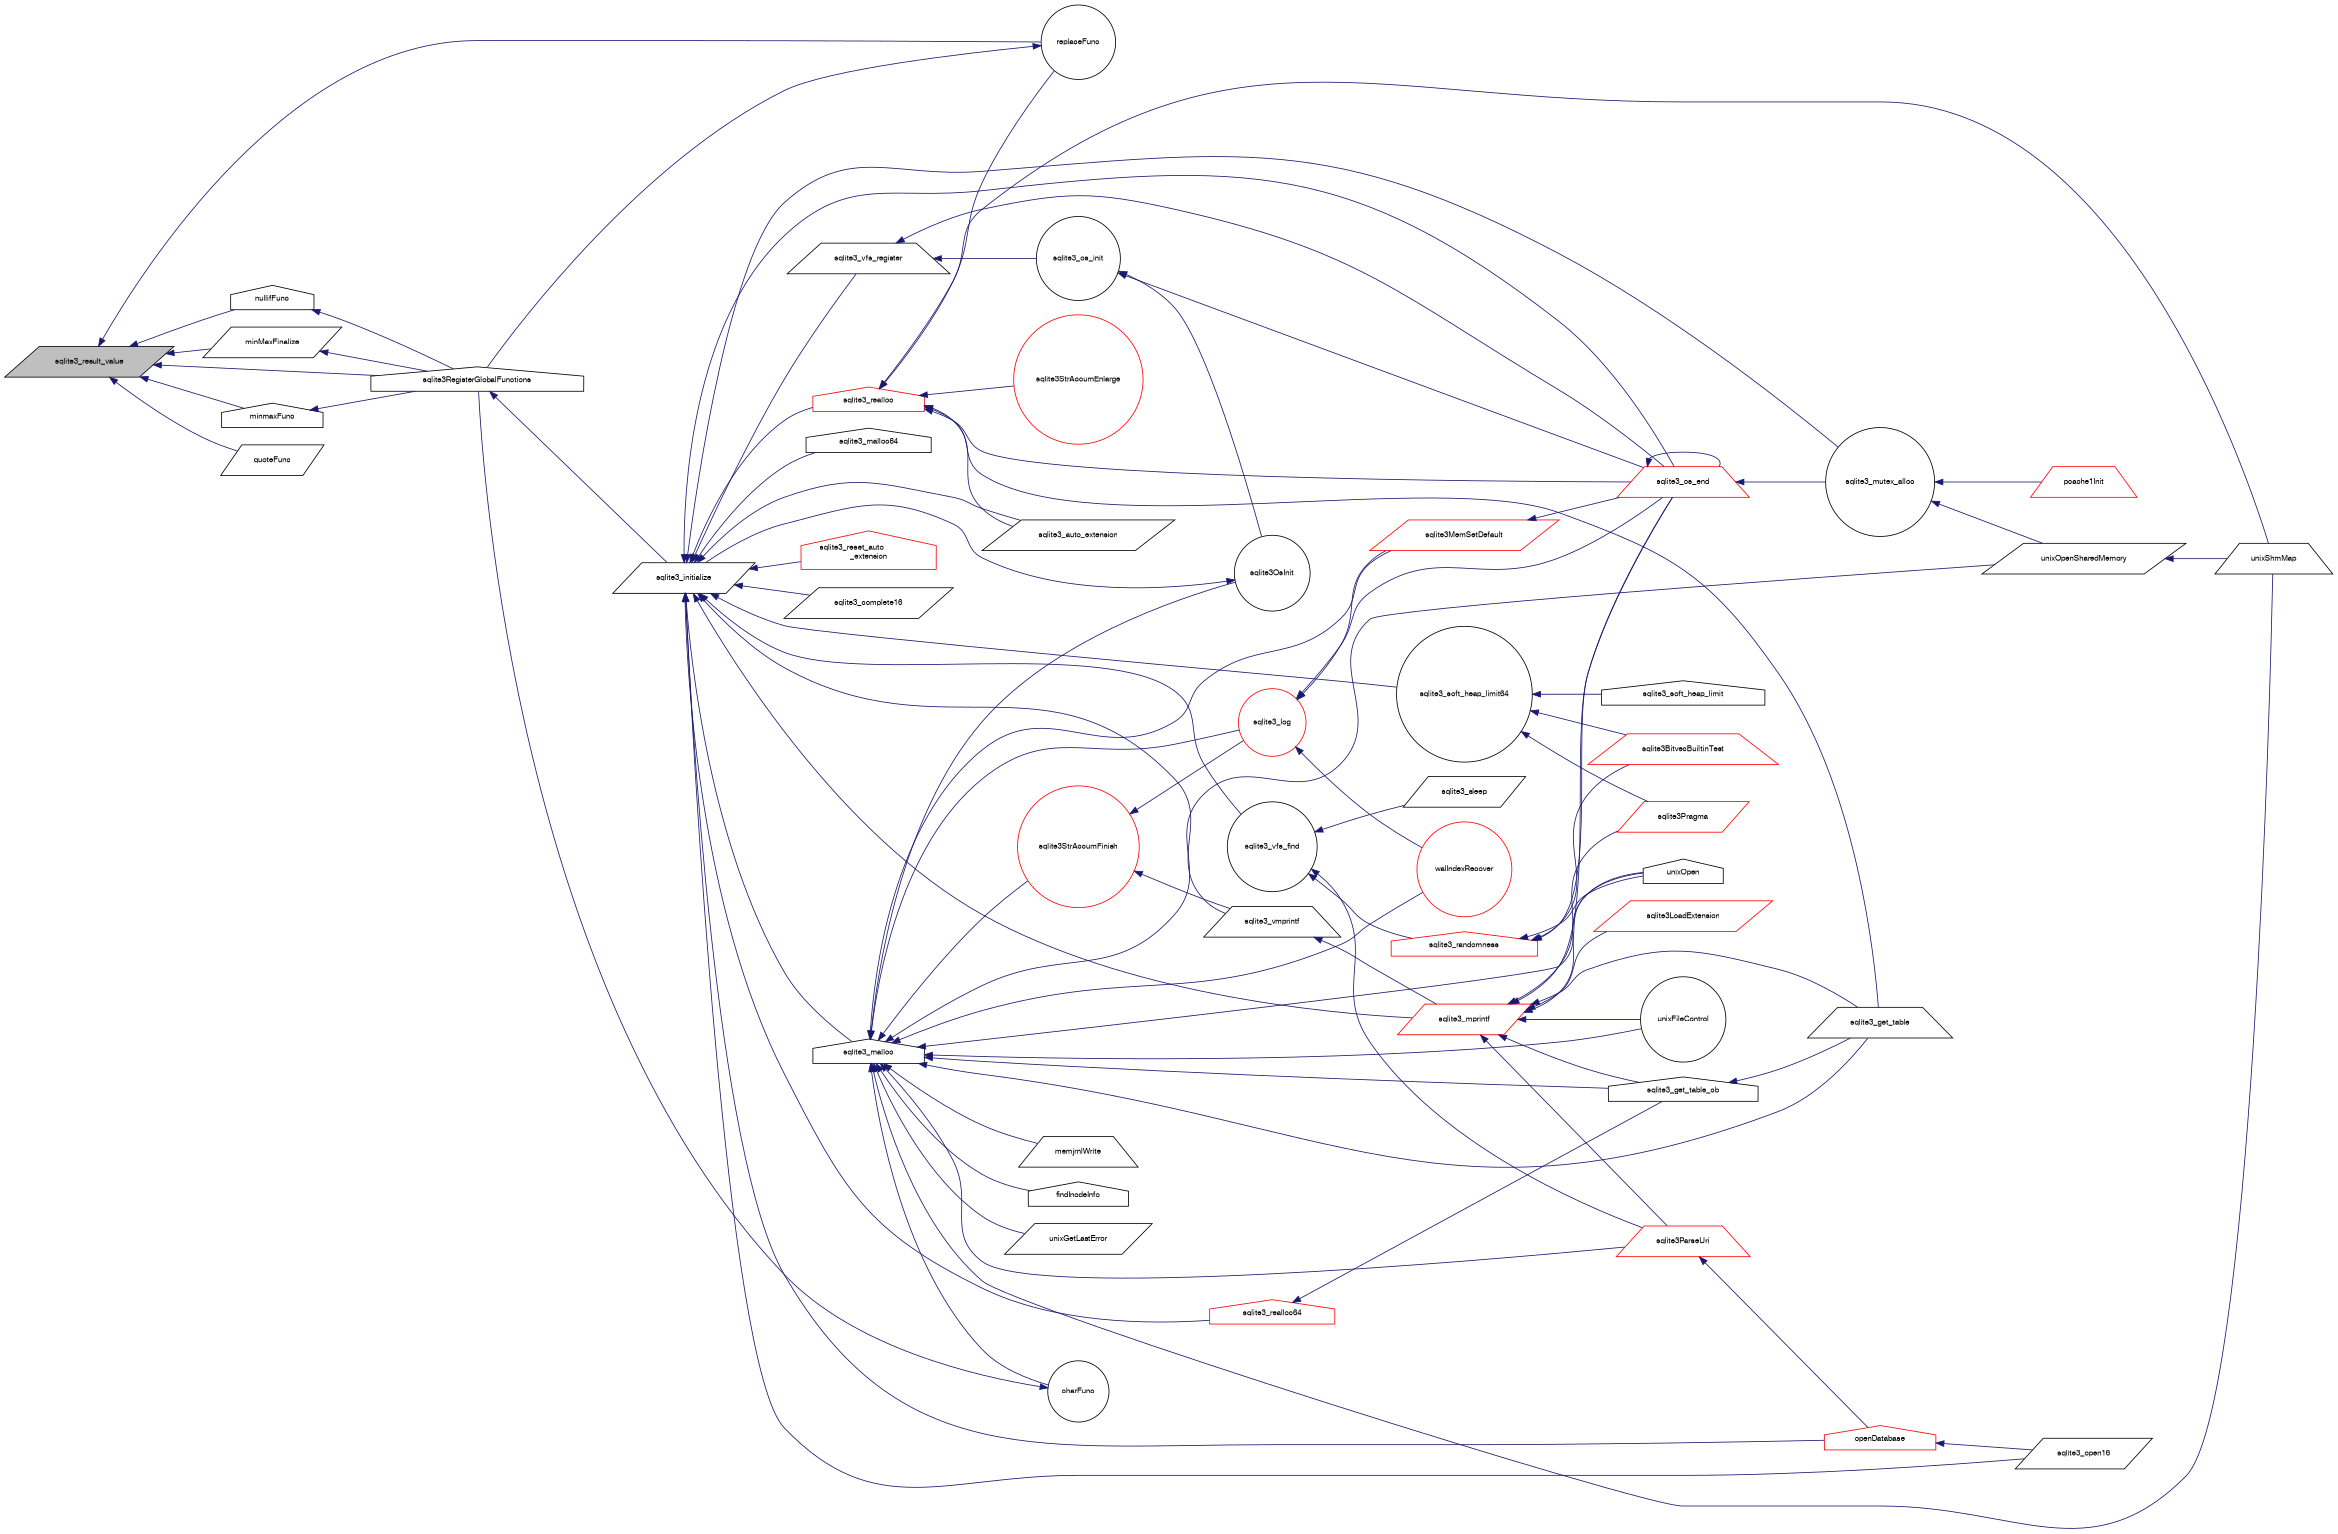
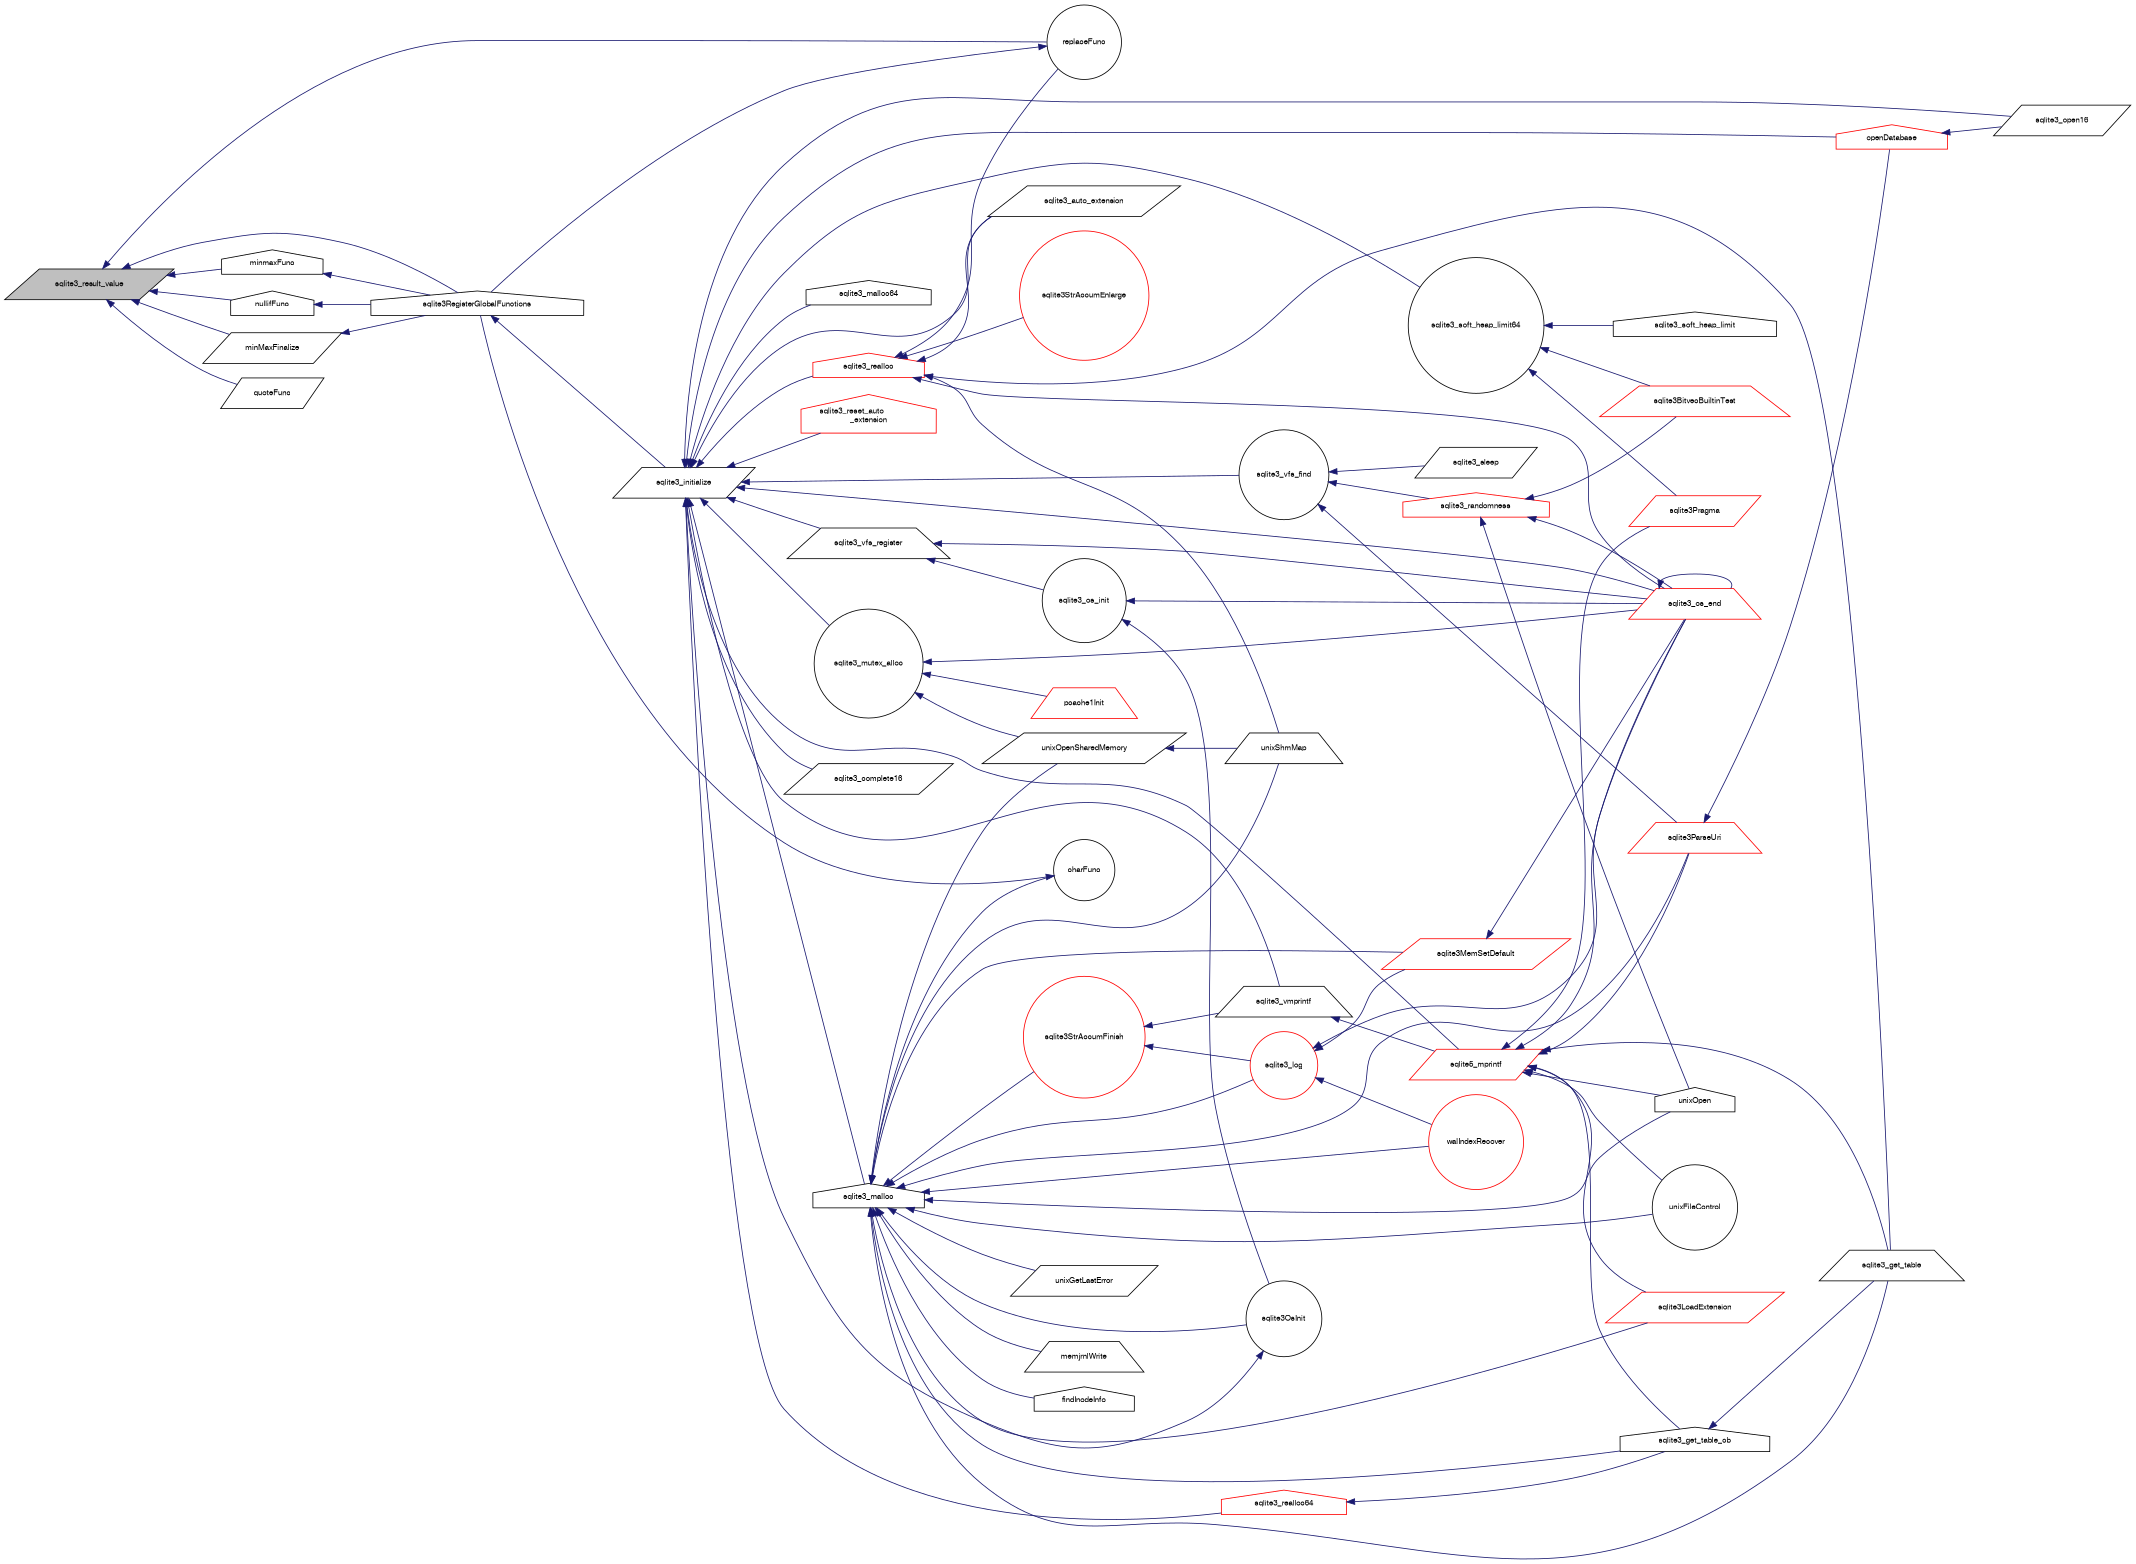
edge "sqlite3_mutex_alloc" -> "sqlite3_os_end": reversed
node "sqlite3_mprintf": label "sqlite3_mprintf" -> "sqlite5_mprintf"
edge "sqlite3LoadExtension" -> "sqlite3_malloc": added
